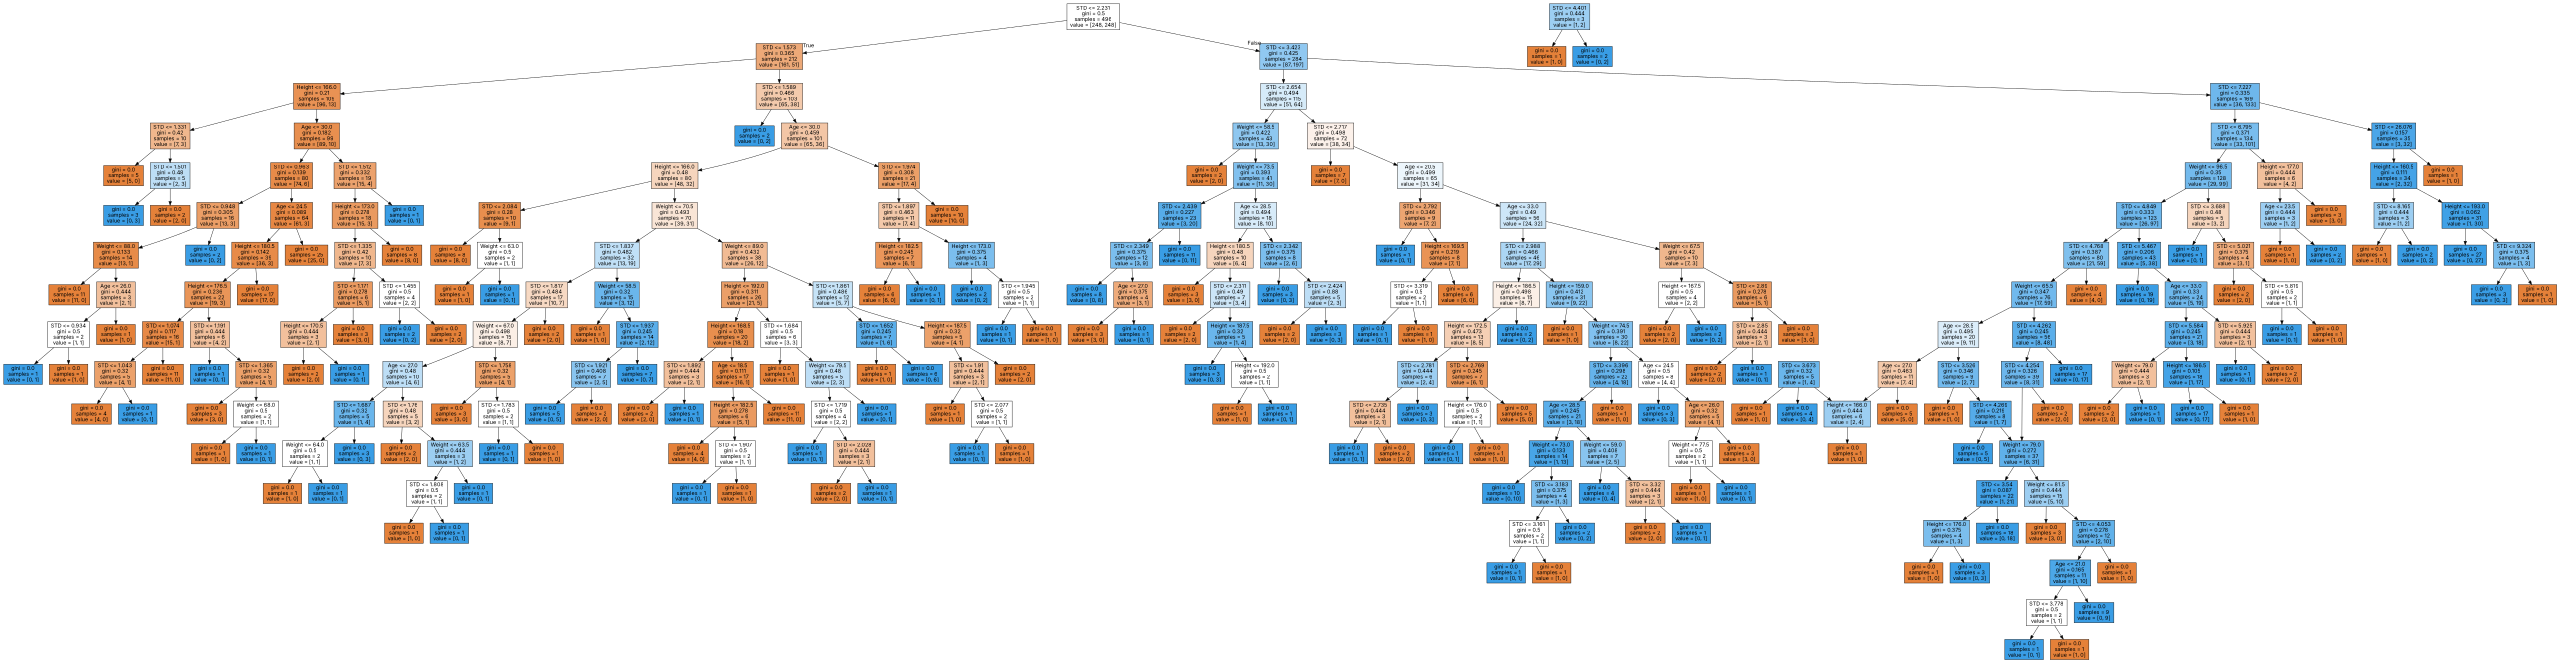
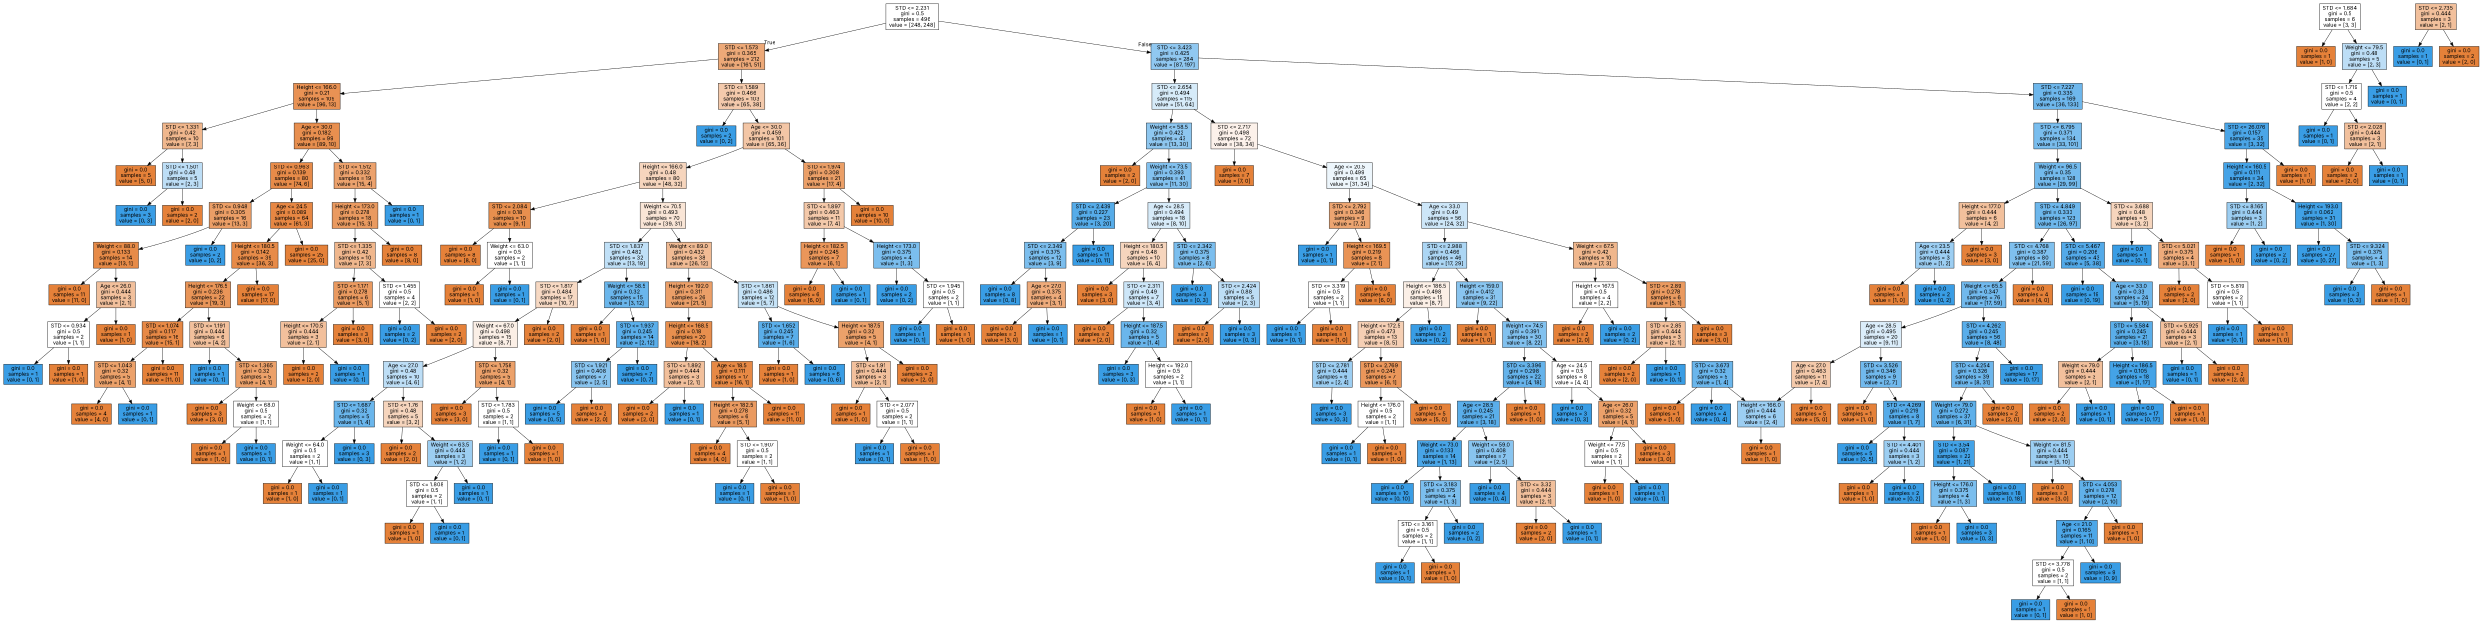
edge "STD <= 6.795 gini = 0.371 samples = 134 value = [33, 101]" -> "Height <= 177.0 gini = 0.444 samples = 6 value = [4, 2]": now "Weight <= 96.5 gini = 0.35 samples = 128 value = [29, 99]" -> "Height <= 177.0 gini = 0.444 samples = 6 value = [4, 2]"
node "STD <= 2.084 gini = 0.28 samples = 10 value = [9, 1]": label "STD <= 2.084 gini = 0.28 samples = 10 value = [9, 1]" -> "STD <= 2.084 gini = 0.18 samples = 10 value = [9, 1]"
edge "Height <= 192.0 gini = 0.311 samples = 26 value = [21, 5]" -> "STD <= 1.684 gini = 0.5 samples = 6 value = [3, 3]": removed
edge "STD <= 2.781 gini = 0.444 samples = 6 value = [2, 4]" -> "STD <= 2.735 gini = 0.444 samples = 3 value = [2, 1]": removed
edge "STD <= 4.269 gini = 0.219 samples = 8 value = [1, 7]" -> "Weight <= 79.0 gini = 0.272 samples = 37 value = [6, 31]": now "STD <= 4.269 gini = 0.219 samples = 8 value = [1, 7]" -> "STD <= 4.401 gini = 0.444 samples = 3 value = [1, 2]"
